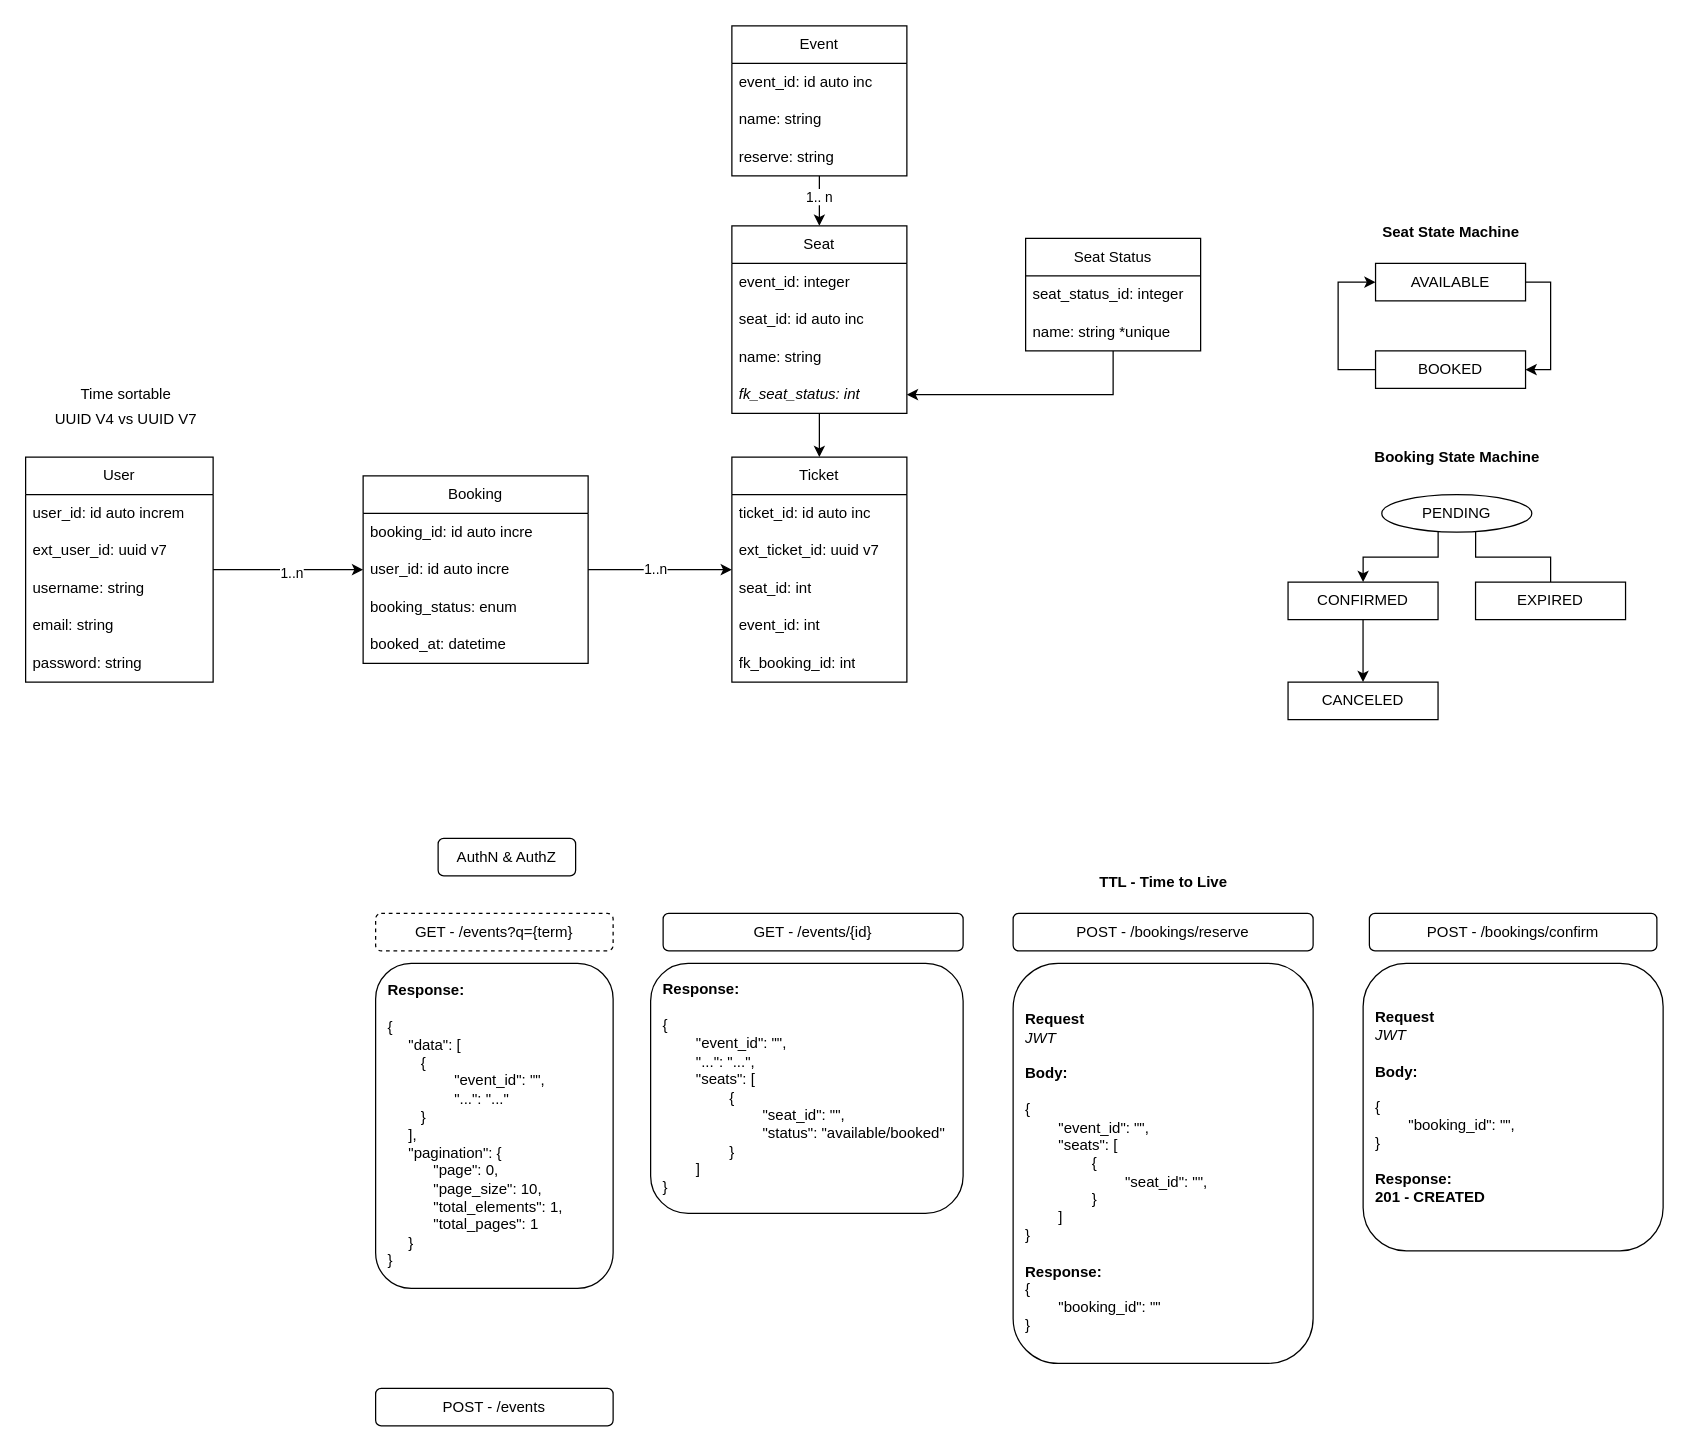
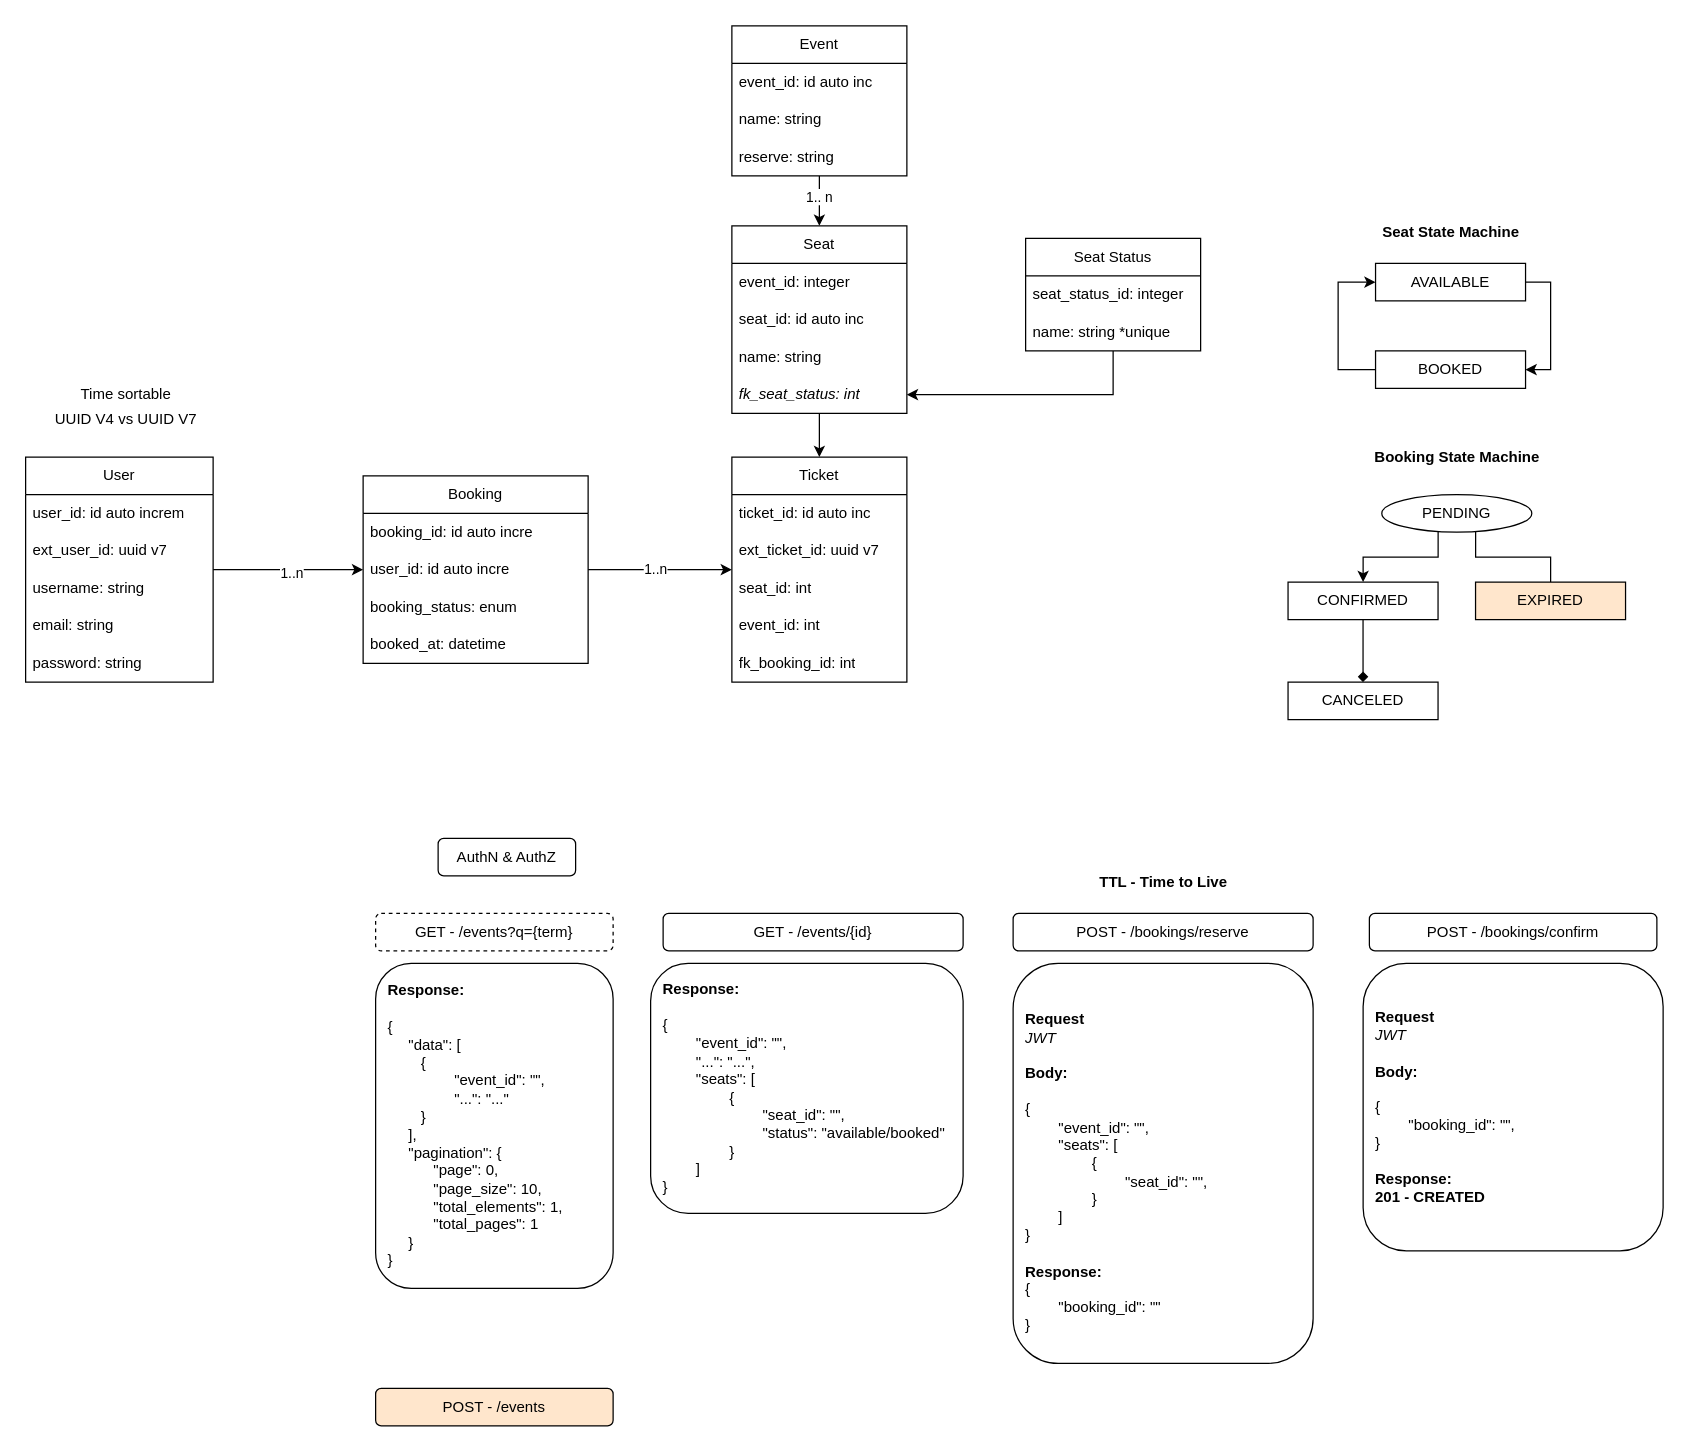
node "EXPIRED": fillcolor #ffffff -> #ffe6cc
edge "CONFIRMED" -> "CANCELED": arrowhead classic -> diamond
node "POST - /events": fillcolor #ffffff -> #ffe6cc
